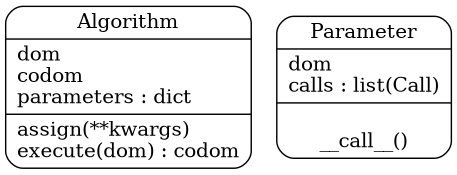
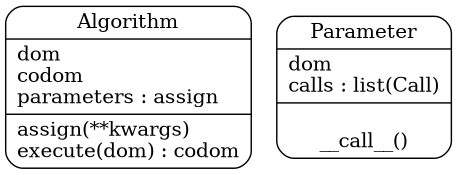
node "Algorithm": text "parameters : dict" -> "parameters : assign"
